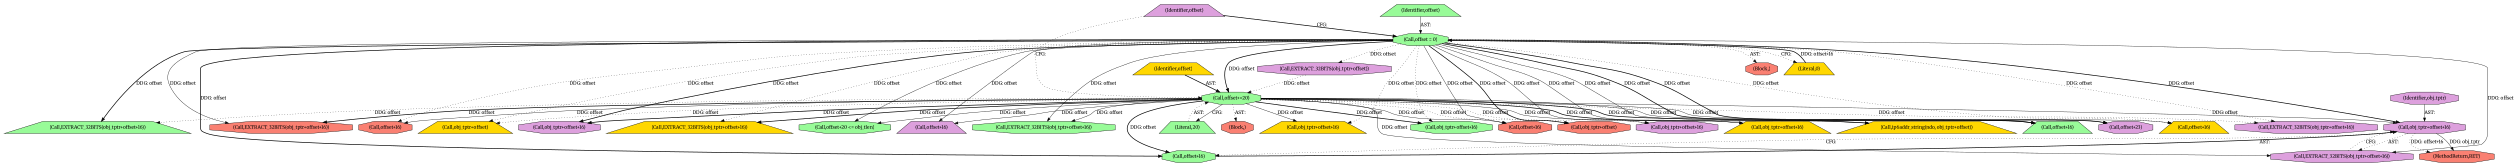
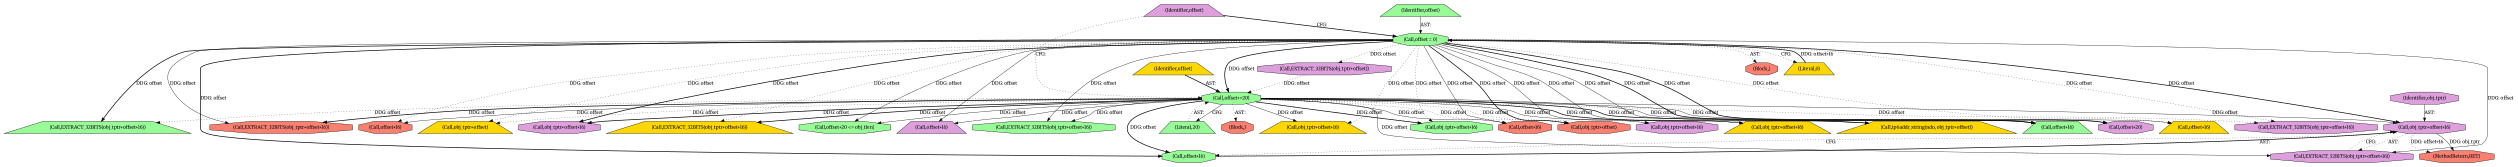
node "(Call,offset+23)": label "(Call,offset+23)" -> "(Call,offset+20)"
